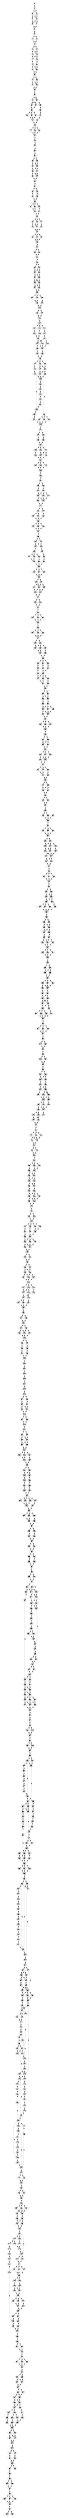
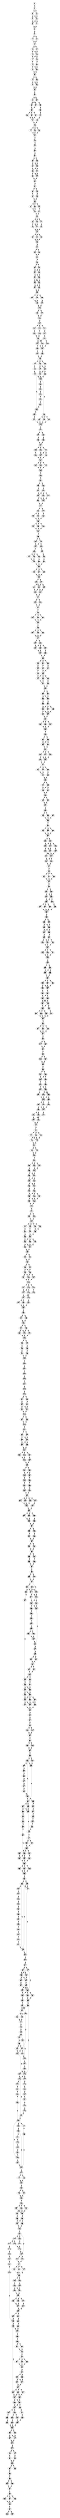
node "S800": added
